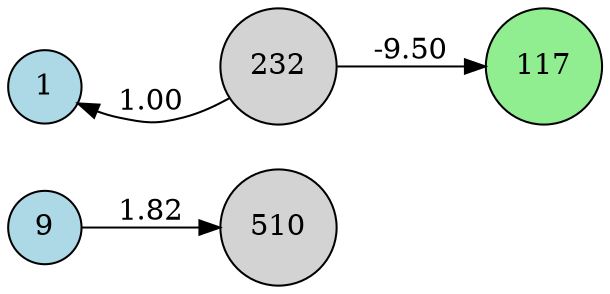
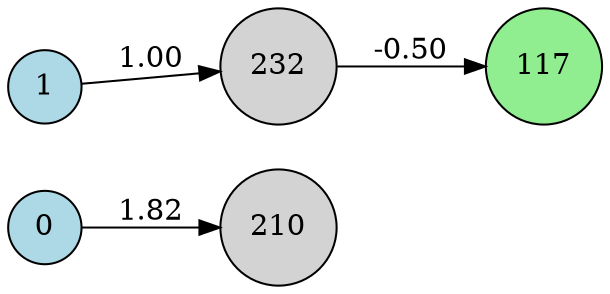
edge "232" -> "117": label "-9.50" -> "-0.50"
edge "232" -> "1": reversed
node "9": label "9" -> "0"
node "510": label "510" -> "210"
